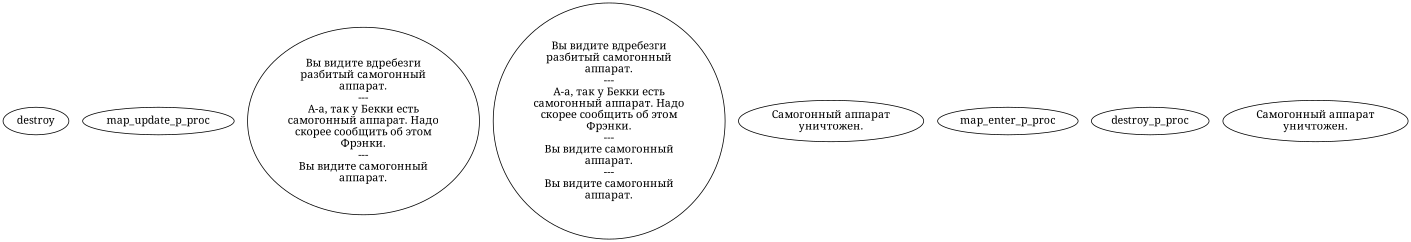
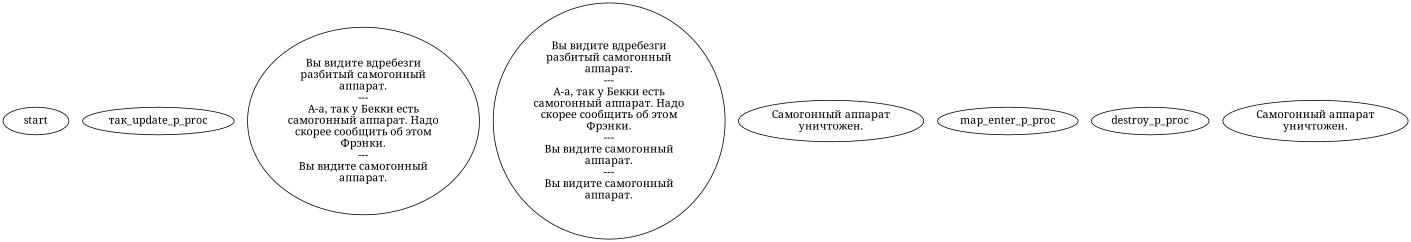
node "destroy": label "destroy" -> "start"
node "map_update_p_proc": label "map_update_p_proc" -> "так_update_p_proc"
